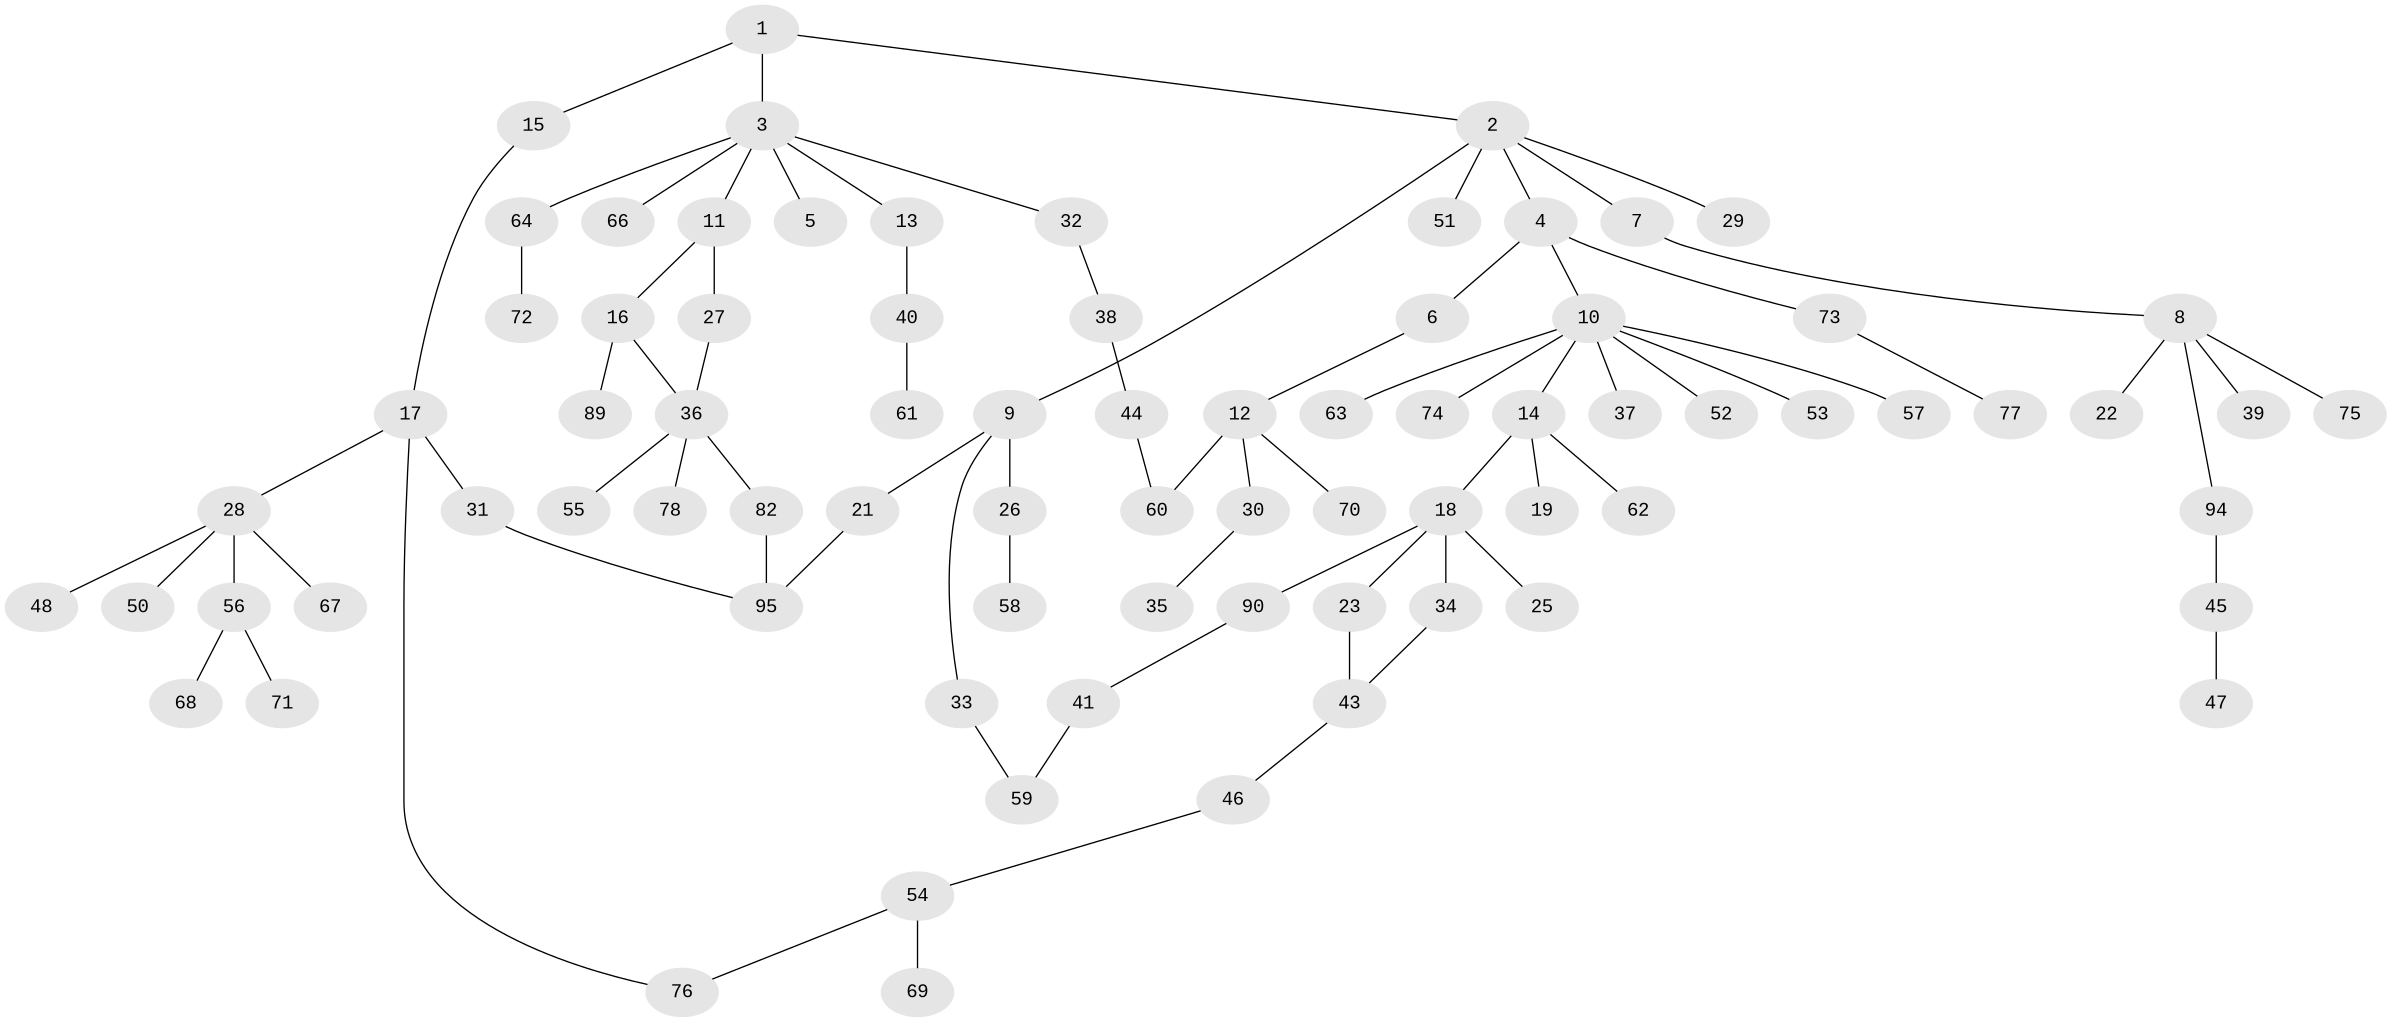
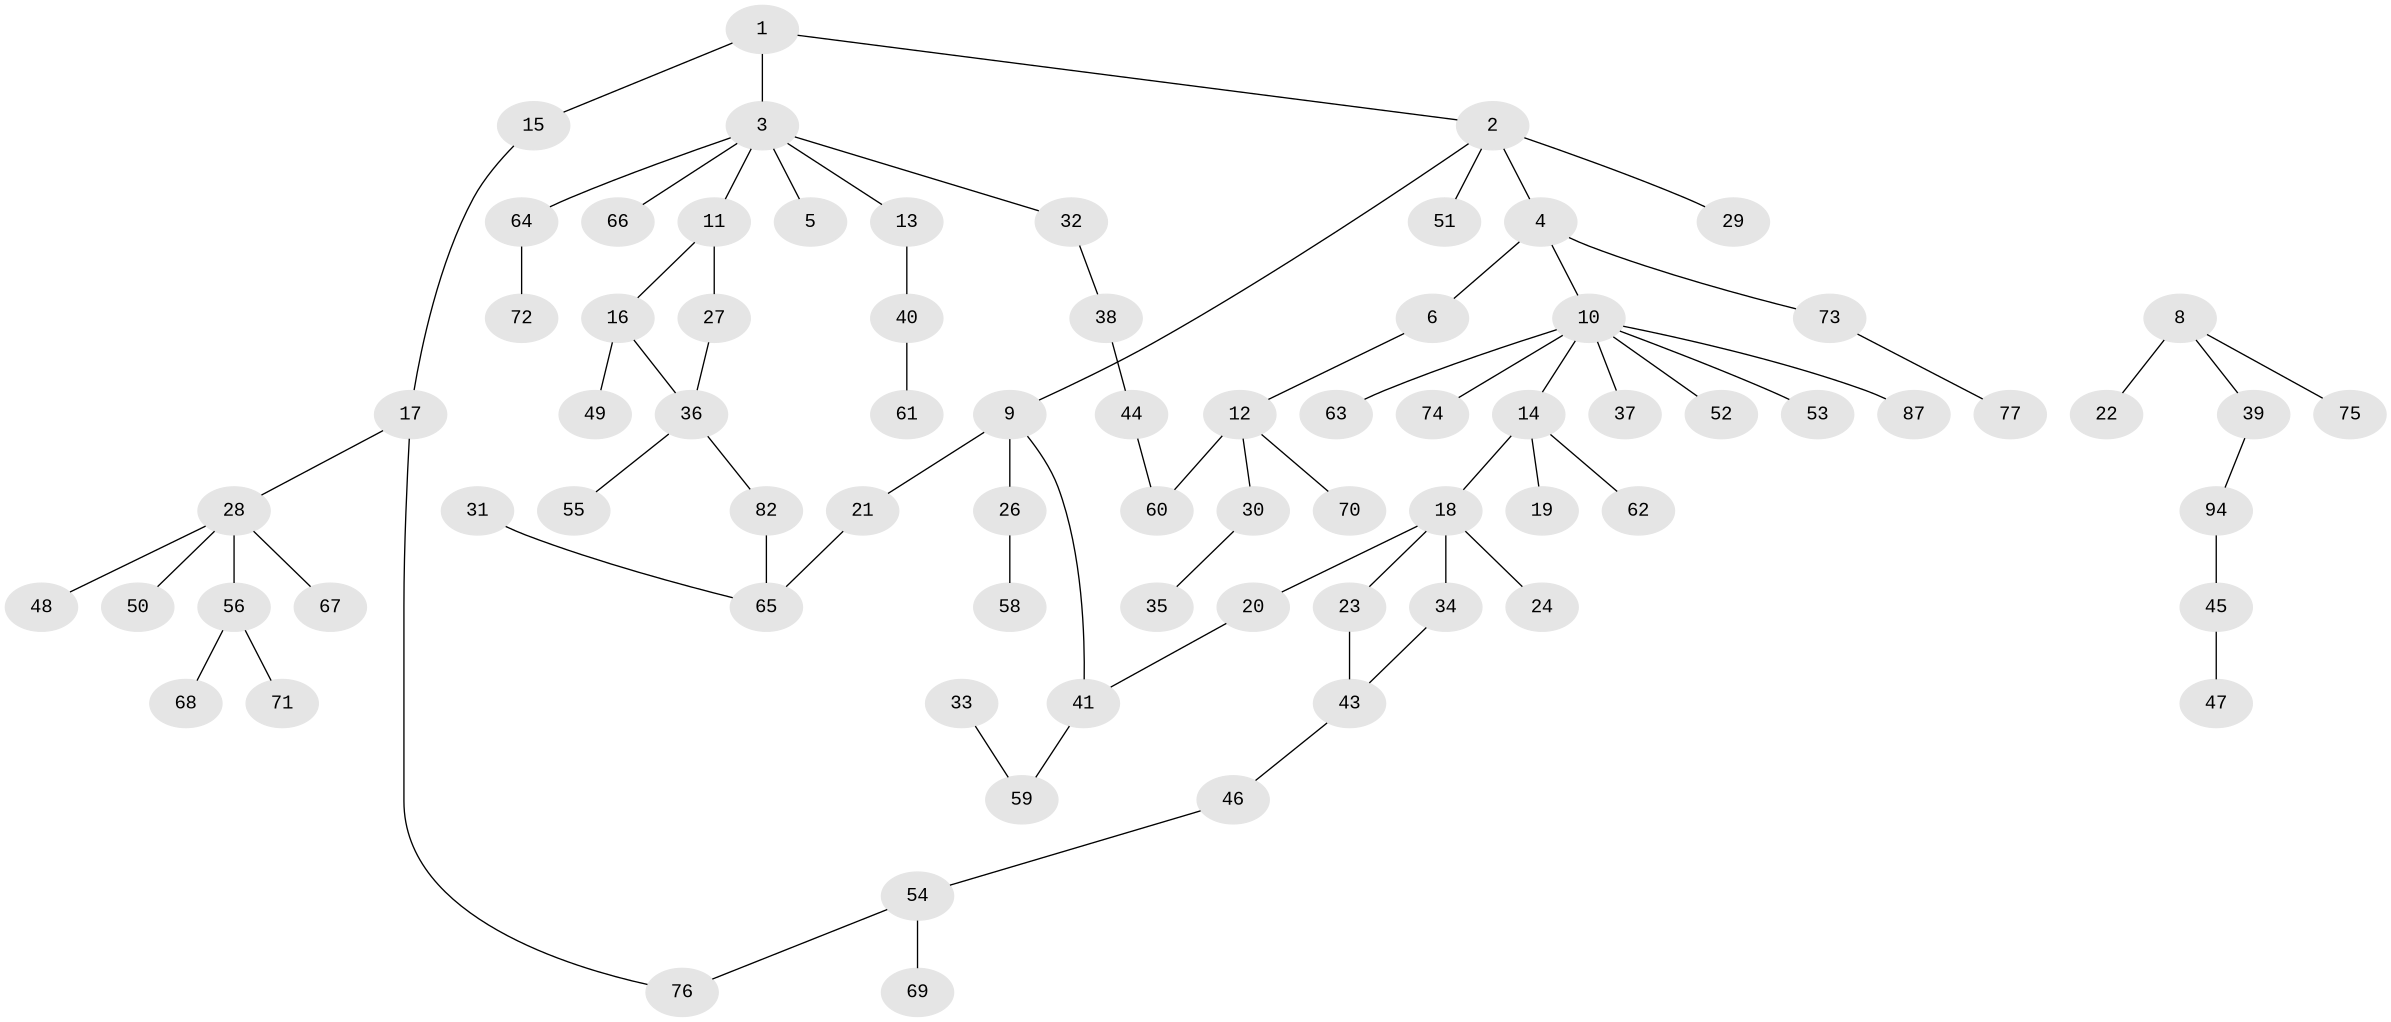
node "7": removed
node "89": label "89" -> "49"
node "57": label "57" -> "87"
edge "8" -- "94": now "39" -- "94"
edge "17" -- "31": removed
node "78": removed
edge "9" -- "33": now "9" -- "41"
node "95": label "95" -> "65"
node "90": label "90" -> "20"
node "25": label "25" -> "24"
